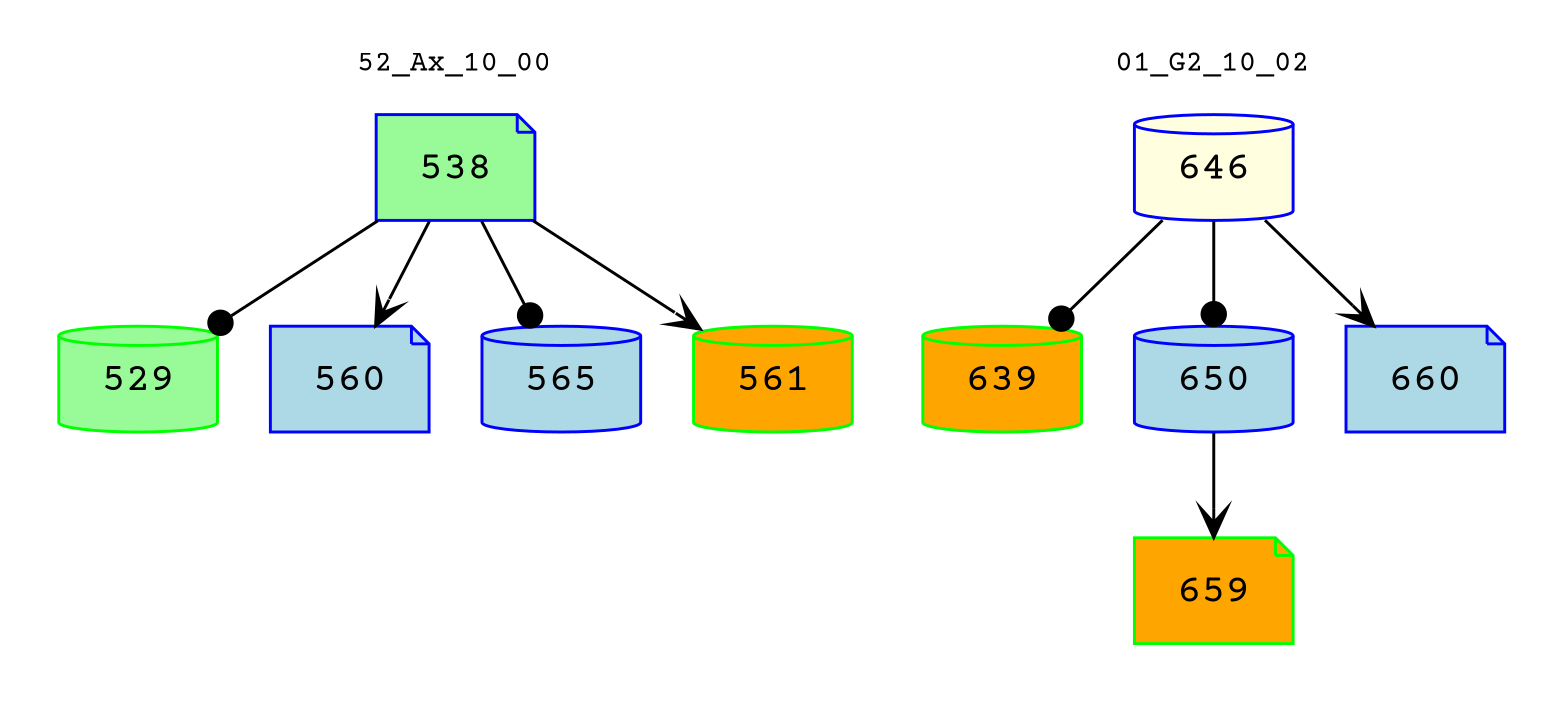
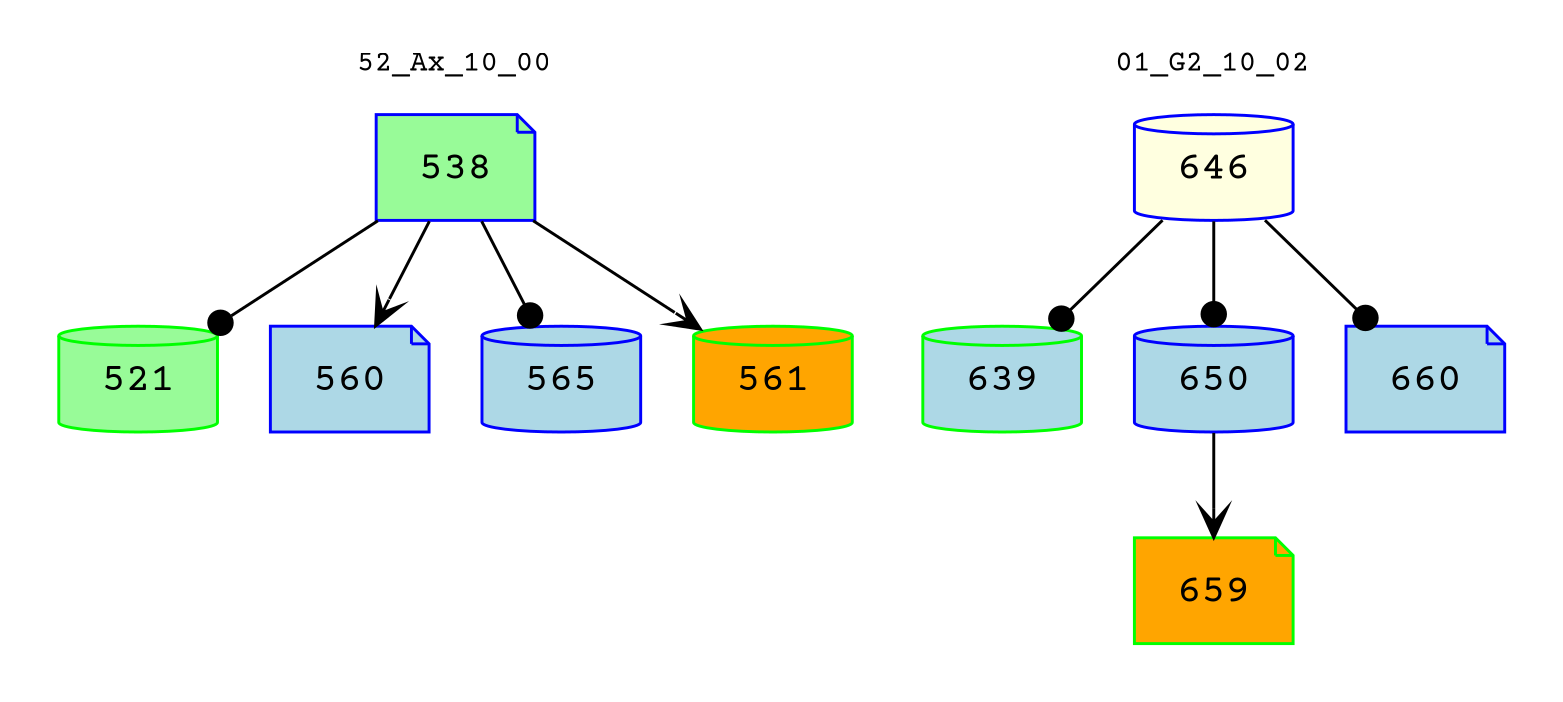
edge "646" -> "660": arrowhead vee -> dot
node "529": label "529" -> "521"
node "639": fillcolor orange -> lightblue
